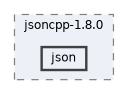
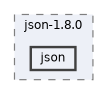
cluster "jsoncpp-1.8.0": label "jsoncpp-1.8.0" -> "json-1.8.0"
